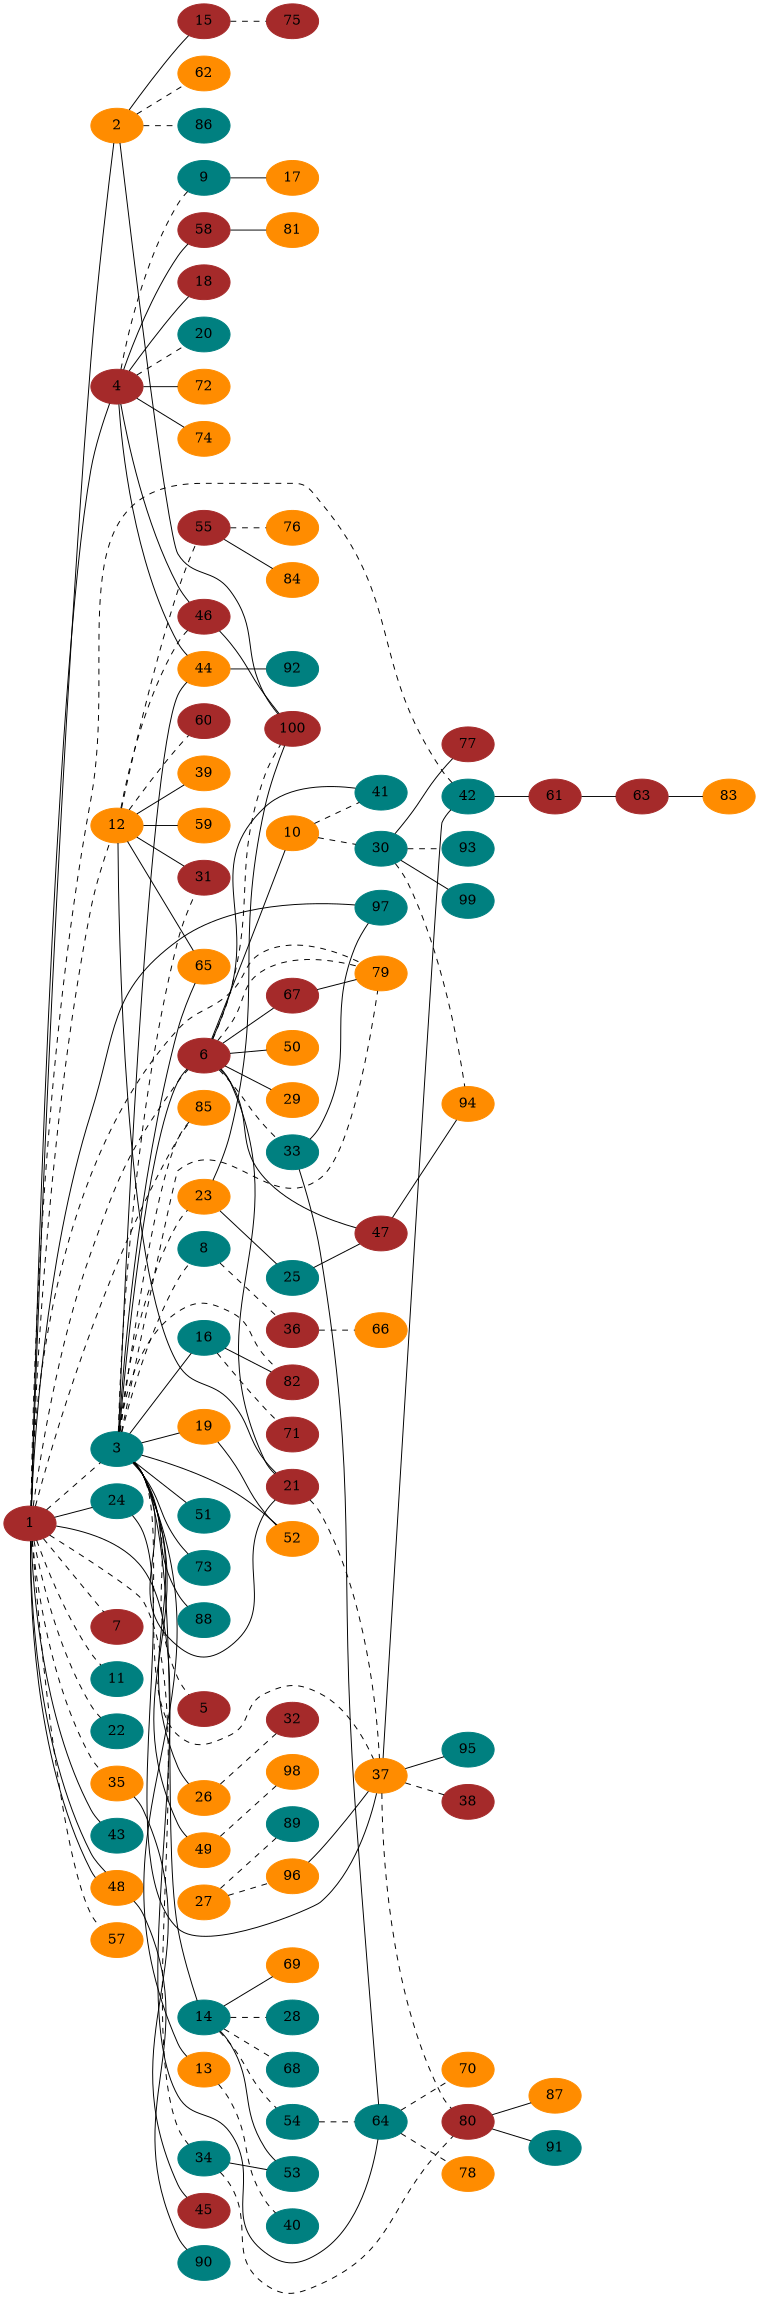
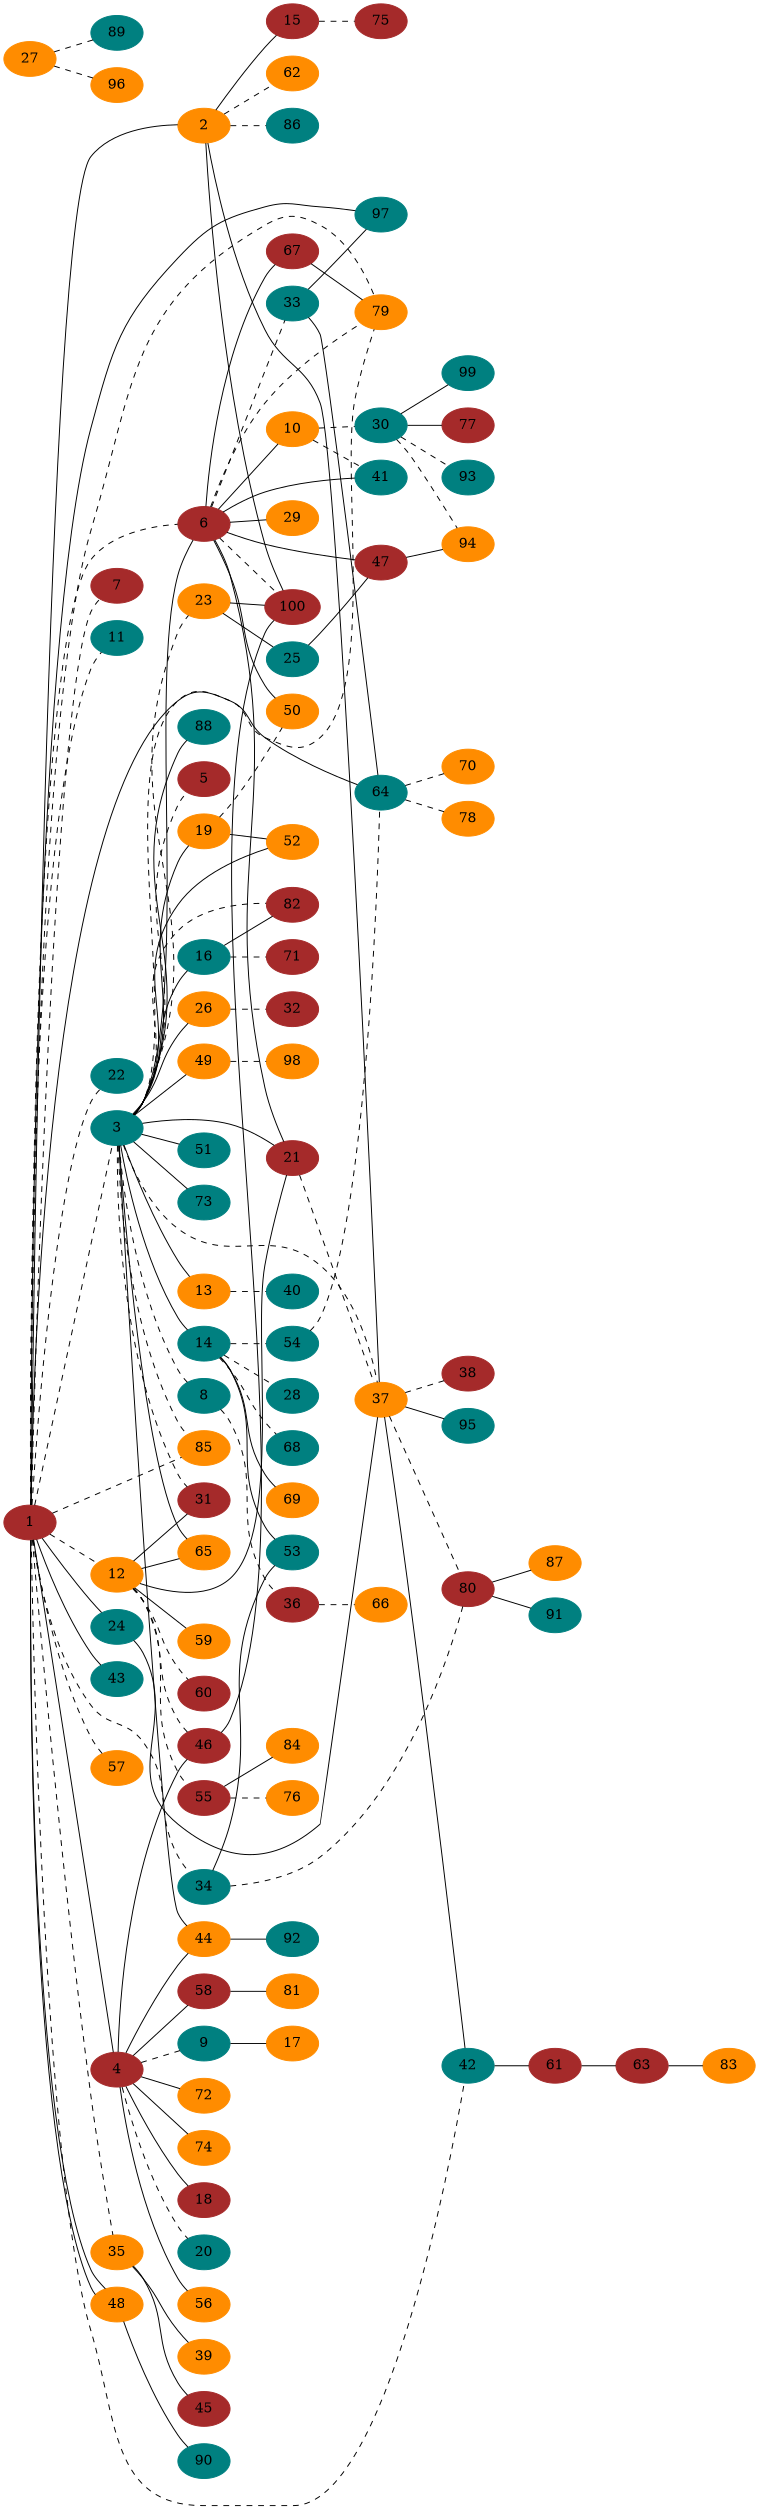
edge "50" -- "19": added
edge "39" -- "12": now "39" -- "35"
edge "37" -- "96": now "37" -- "2"
node "56": added
